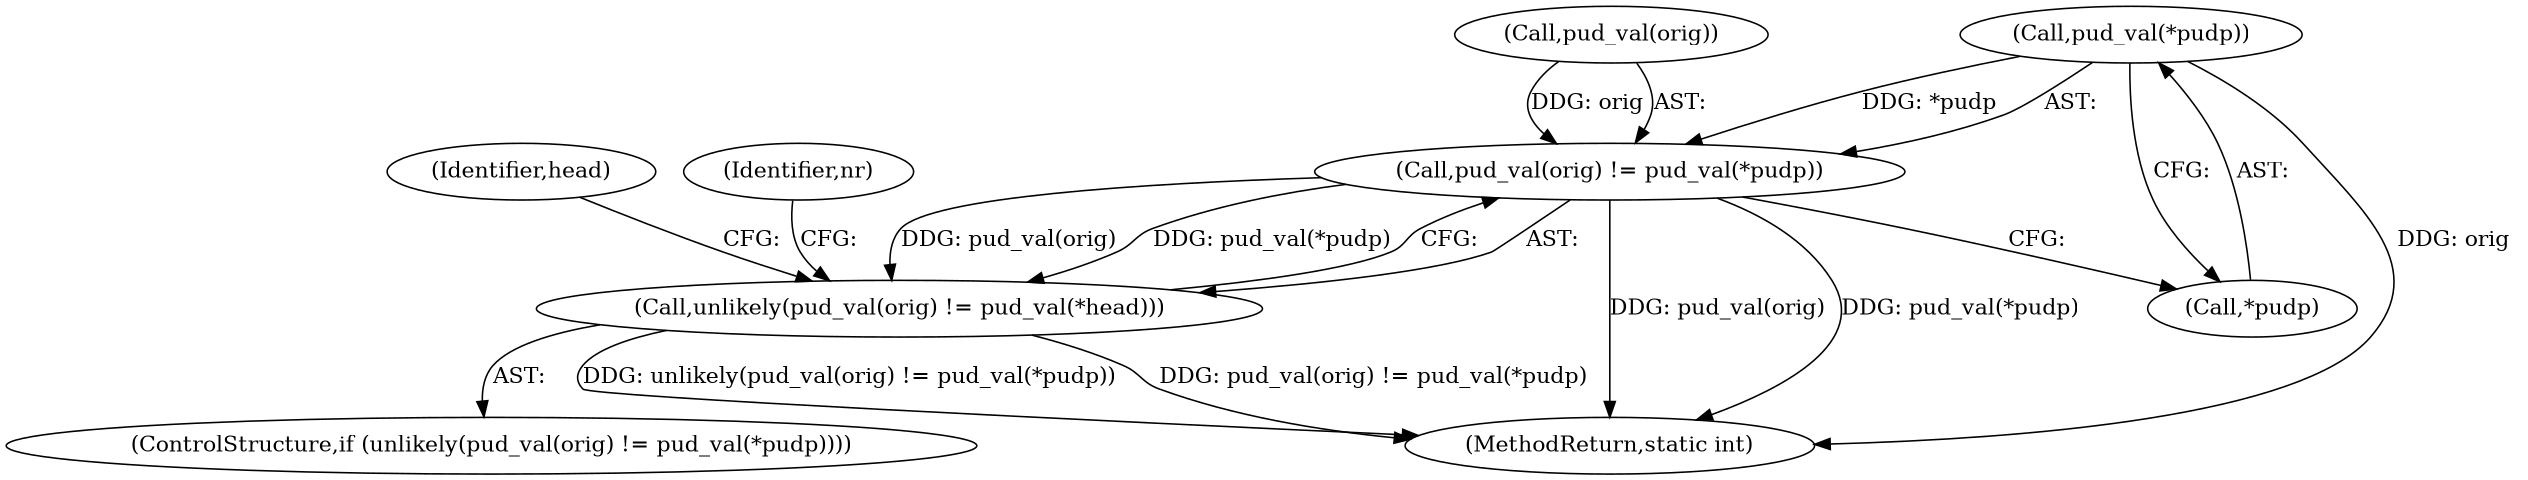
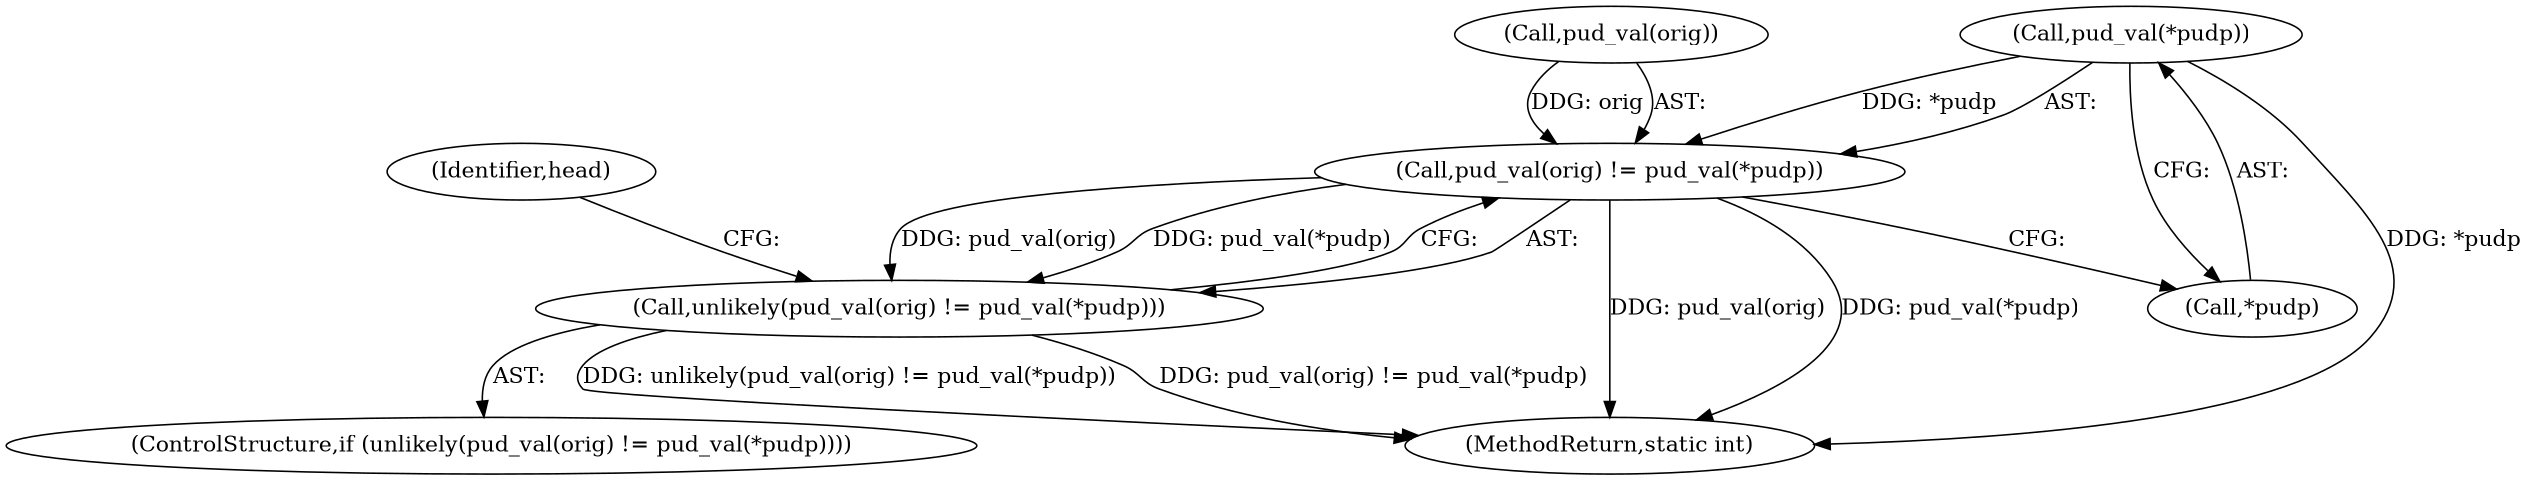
node "(Identifier,nr)": removed
edge "(Call,pud_val(*pudp))" -> "(MethodReturn,static int)": label "DDG: orig" -> "DDG: *pudp"
node "(Call,unlikely(pud_val(orig) != pud_val(*head)))": label "(Call,unlikely(pud_val(orig) != pud_val(*head)))" -> "(Call,unlikely(pud_val(orig) != pud_val(*pudp)))"
